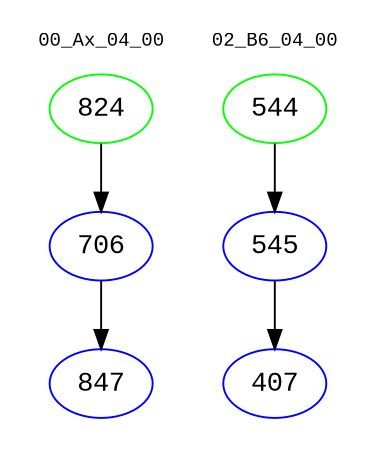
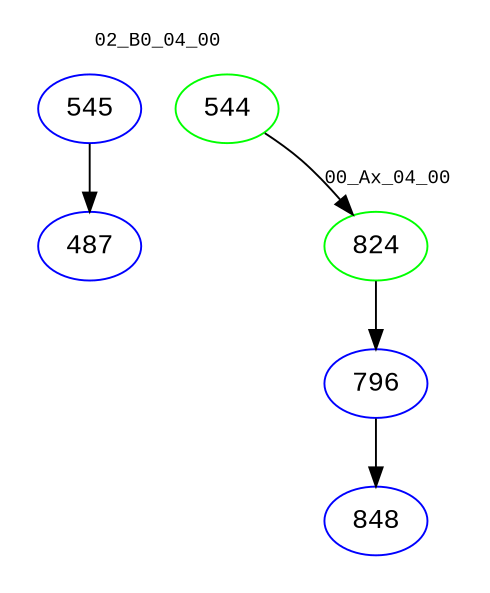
cluster "02_B6_04_00": label "02_B6_04_00" -> "02_B0_04_00"
edge "544" -> "545": now "544" -> "824"
node "706": label "706" -> "796"
node "847": label "847" -> "848"
node "407": label "407" -> "487"
